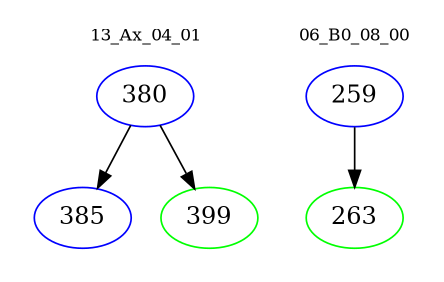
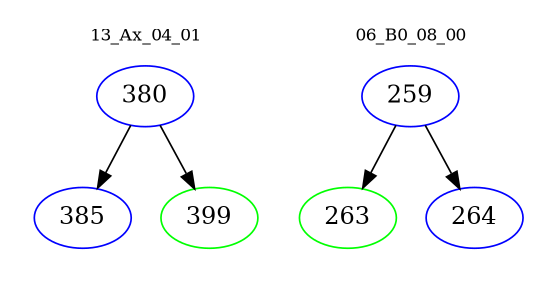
node "264": added
